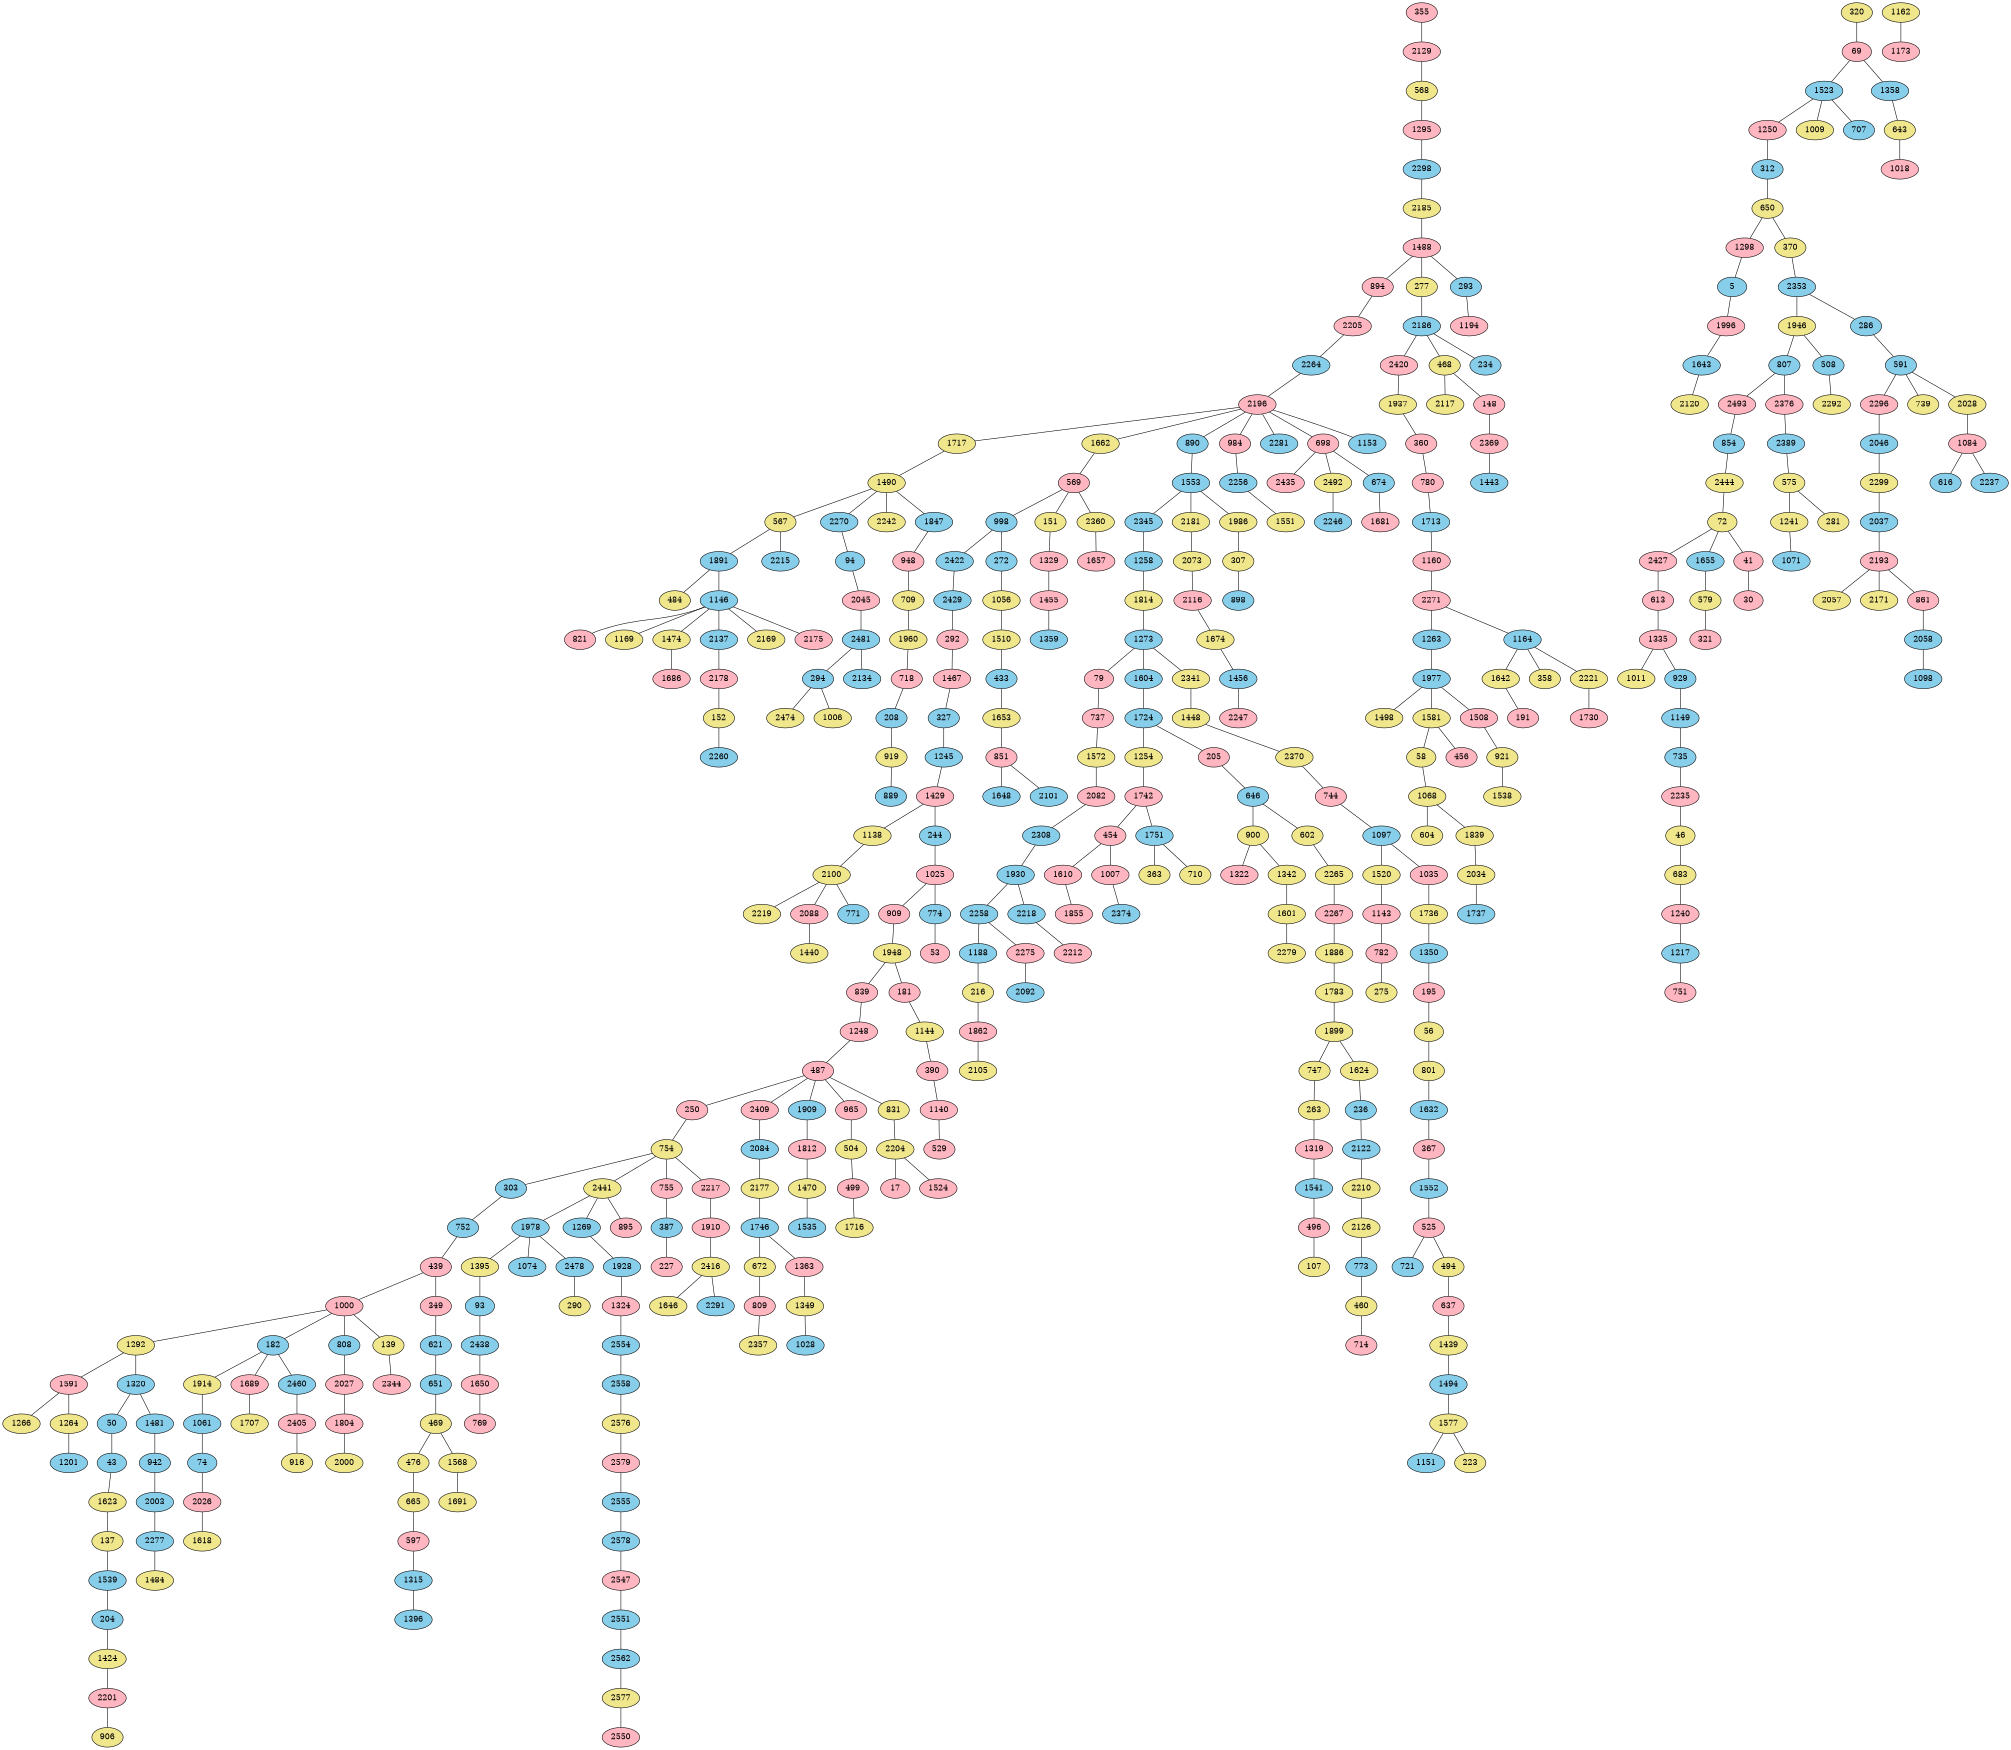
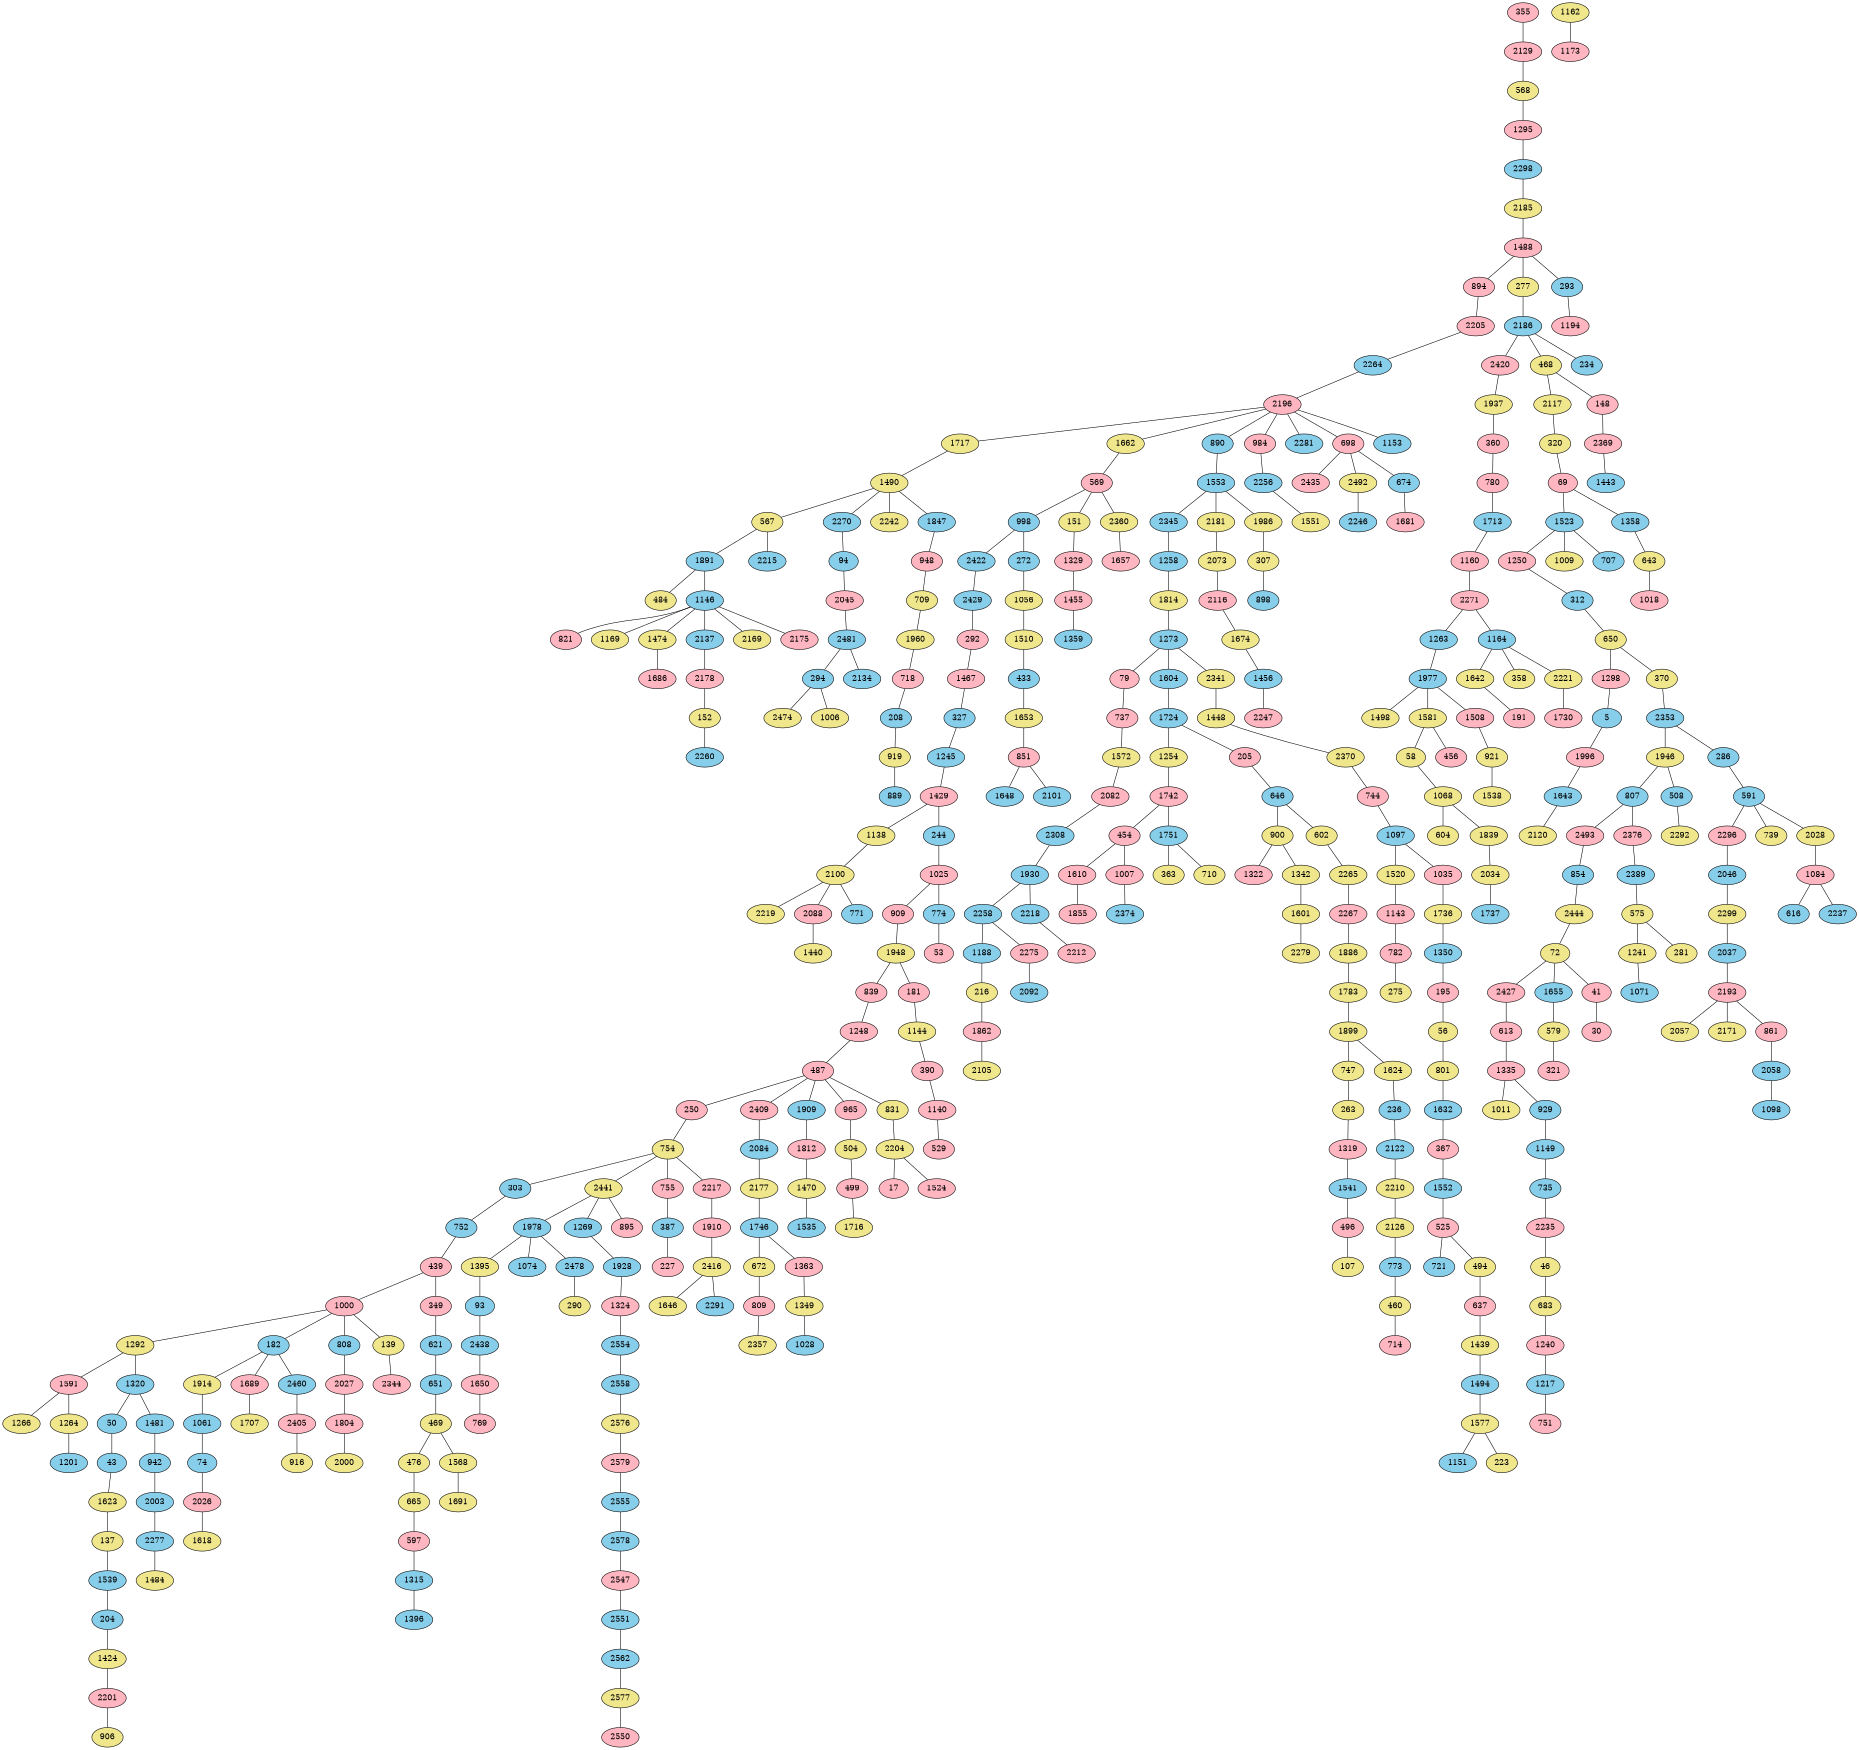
edge "2117" -- "320": added
